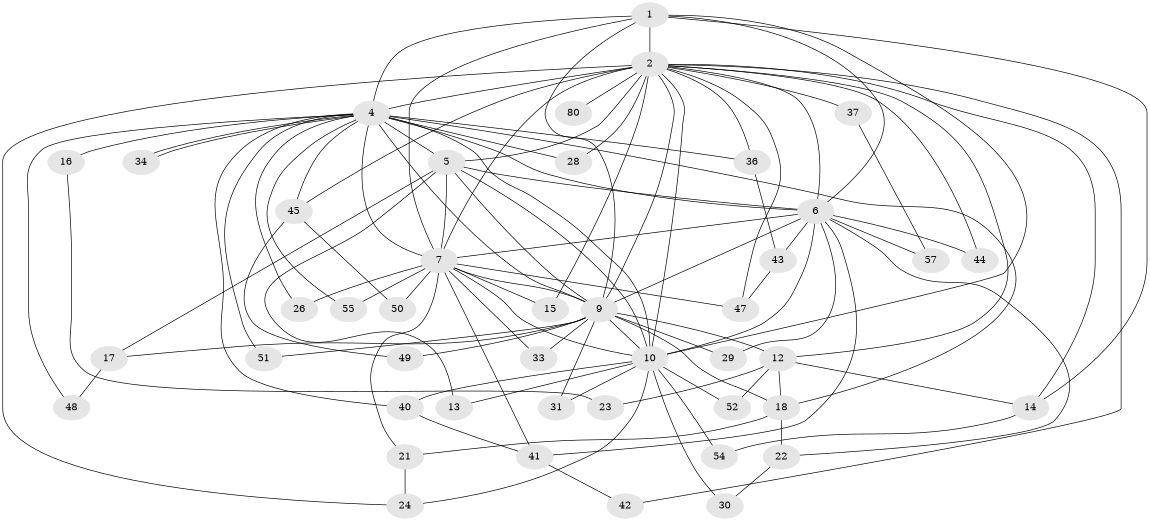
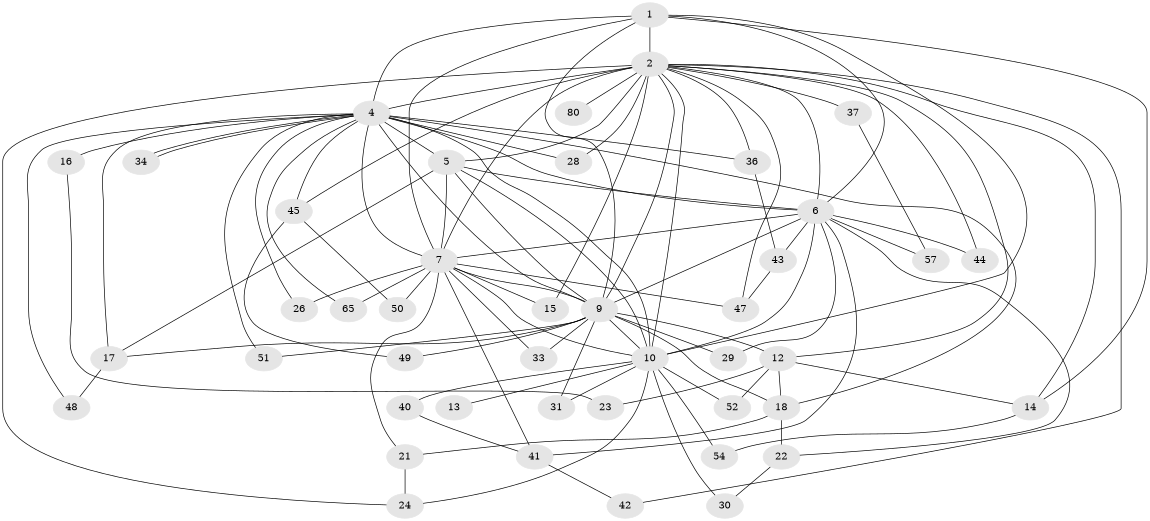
edge "4" -- "40": now "4" -- "17"
node "55": label "55" -> "65"
edge "5" -- "13": removed
